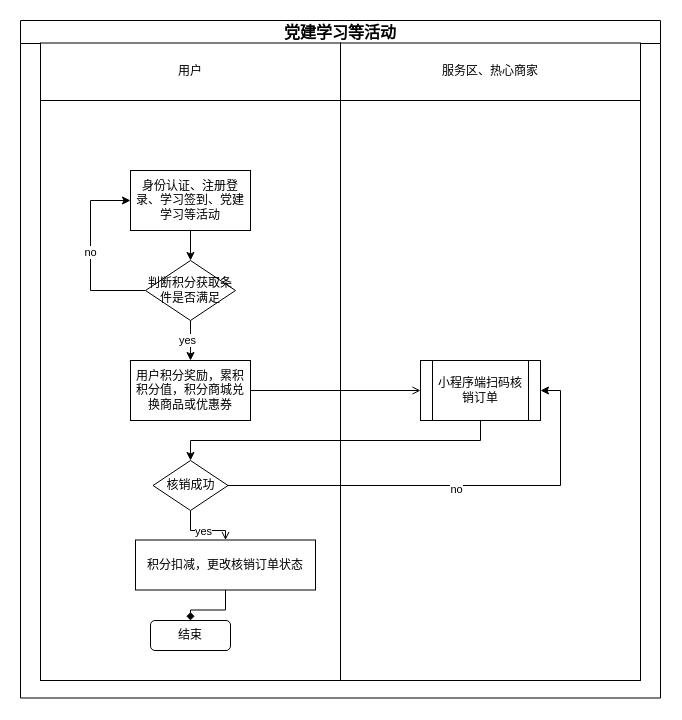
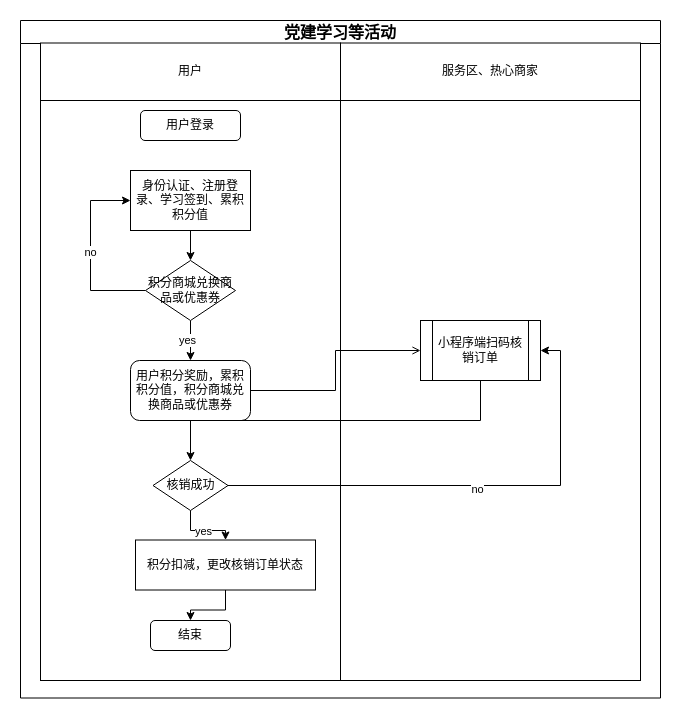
node "用户登录": added
node "身份认证、注册登录、学习签到、党建学习等活动": label "身份认证、注册登录、学习签到、党建学习等活动" -> "身份认证、注册登录、学习签到、累积积分值"
node "判断积分获取条件是否满足": label "判断积分获取条件是否满足" -> "积分商城兑换商品或优惠券"
node "用户积分奖励，累积积分值，积分商城兑换商品或优惠券": shape rectangle -> rounded rectangle
node "小程序端扫码核销订单": moved (481, 391) -> (481, 351)
edge "核销成功" -> "积分扣减，更改核销订单状态": arrowhead open -> classic
edge "积分扣减，更改核销订单状态" -> "结束": arrowhead diamond -> classic
